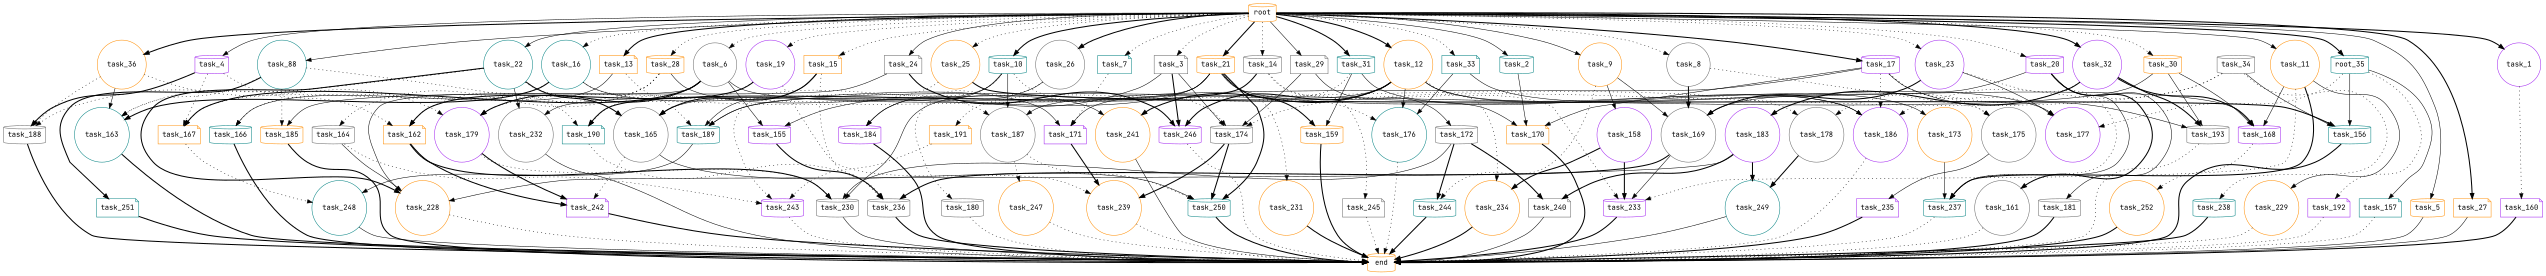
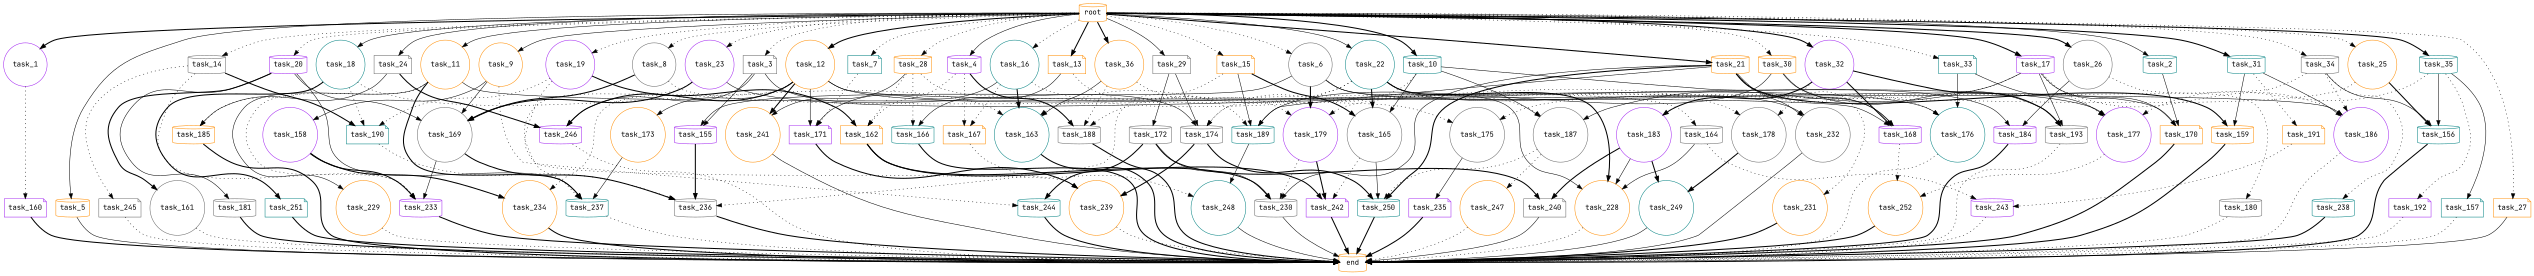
edge "root" -> "task_34": added
edge "root" -> "task_27": style bold -> dotted
node "task_88": label "task_88" -> "task_18"
node "root_35": label "root_35" -> "task_35"
edge "task_6" -> "task_167": removed
edge "task_3" -> "task_246": style bold -> solid
edge "task_10" -> "task_243": removed
edge "task_177" -> "task_252": added
